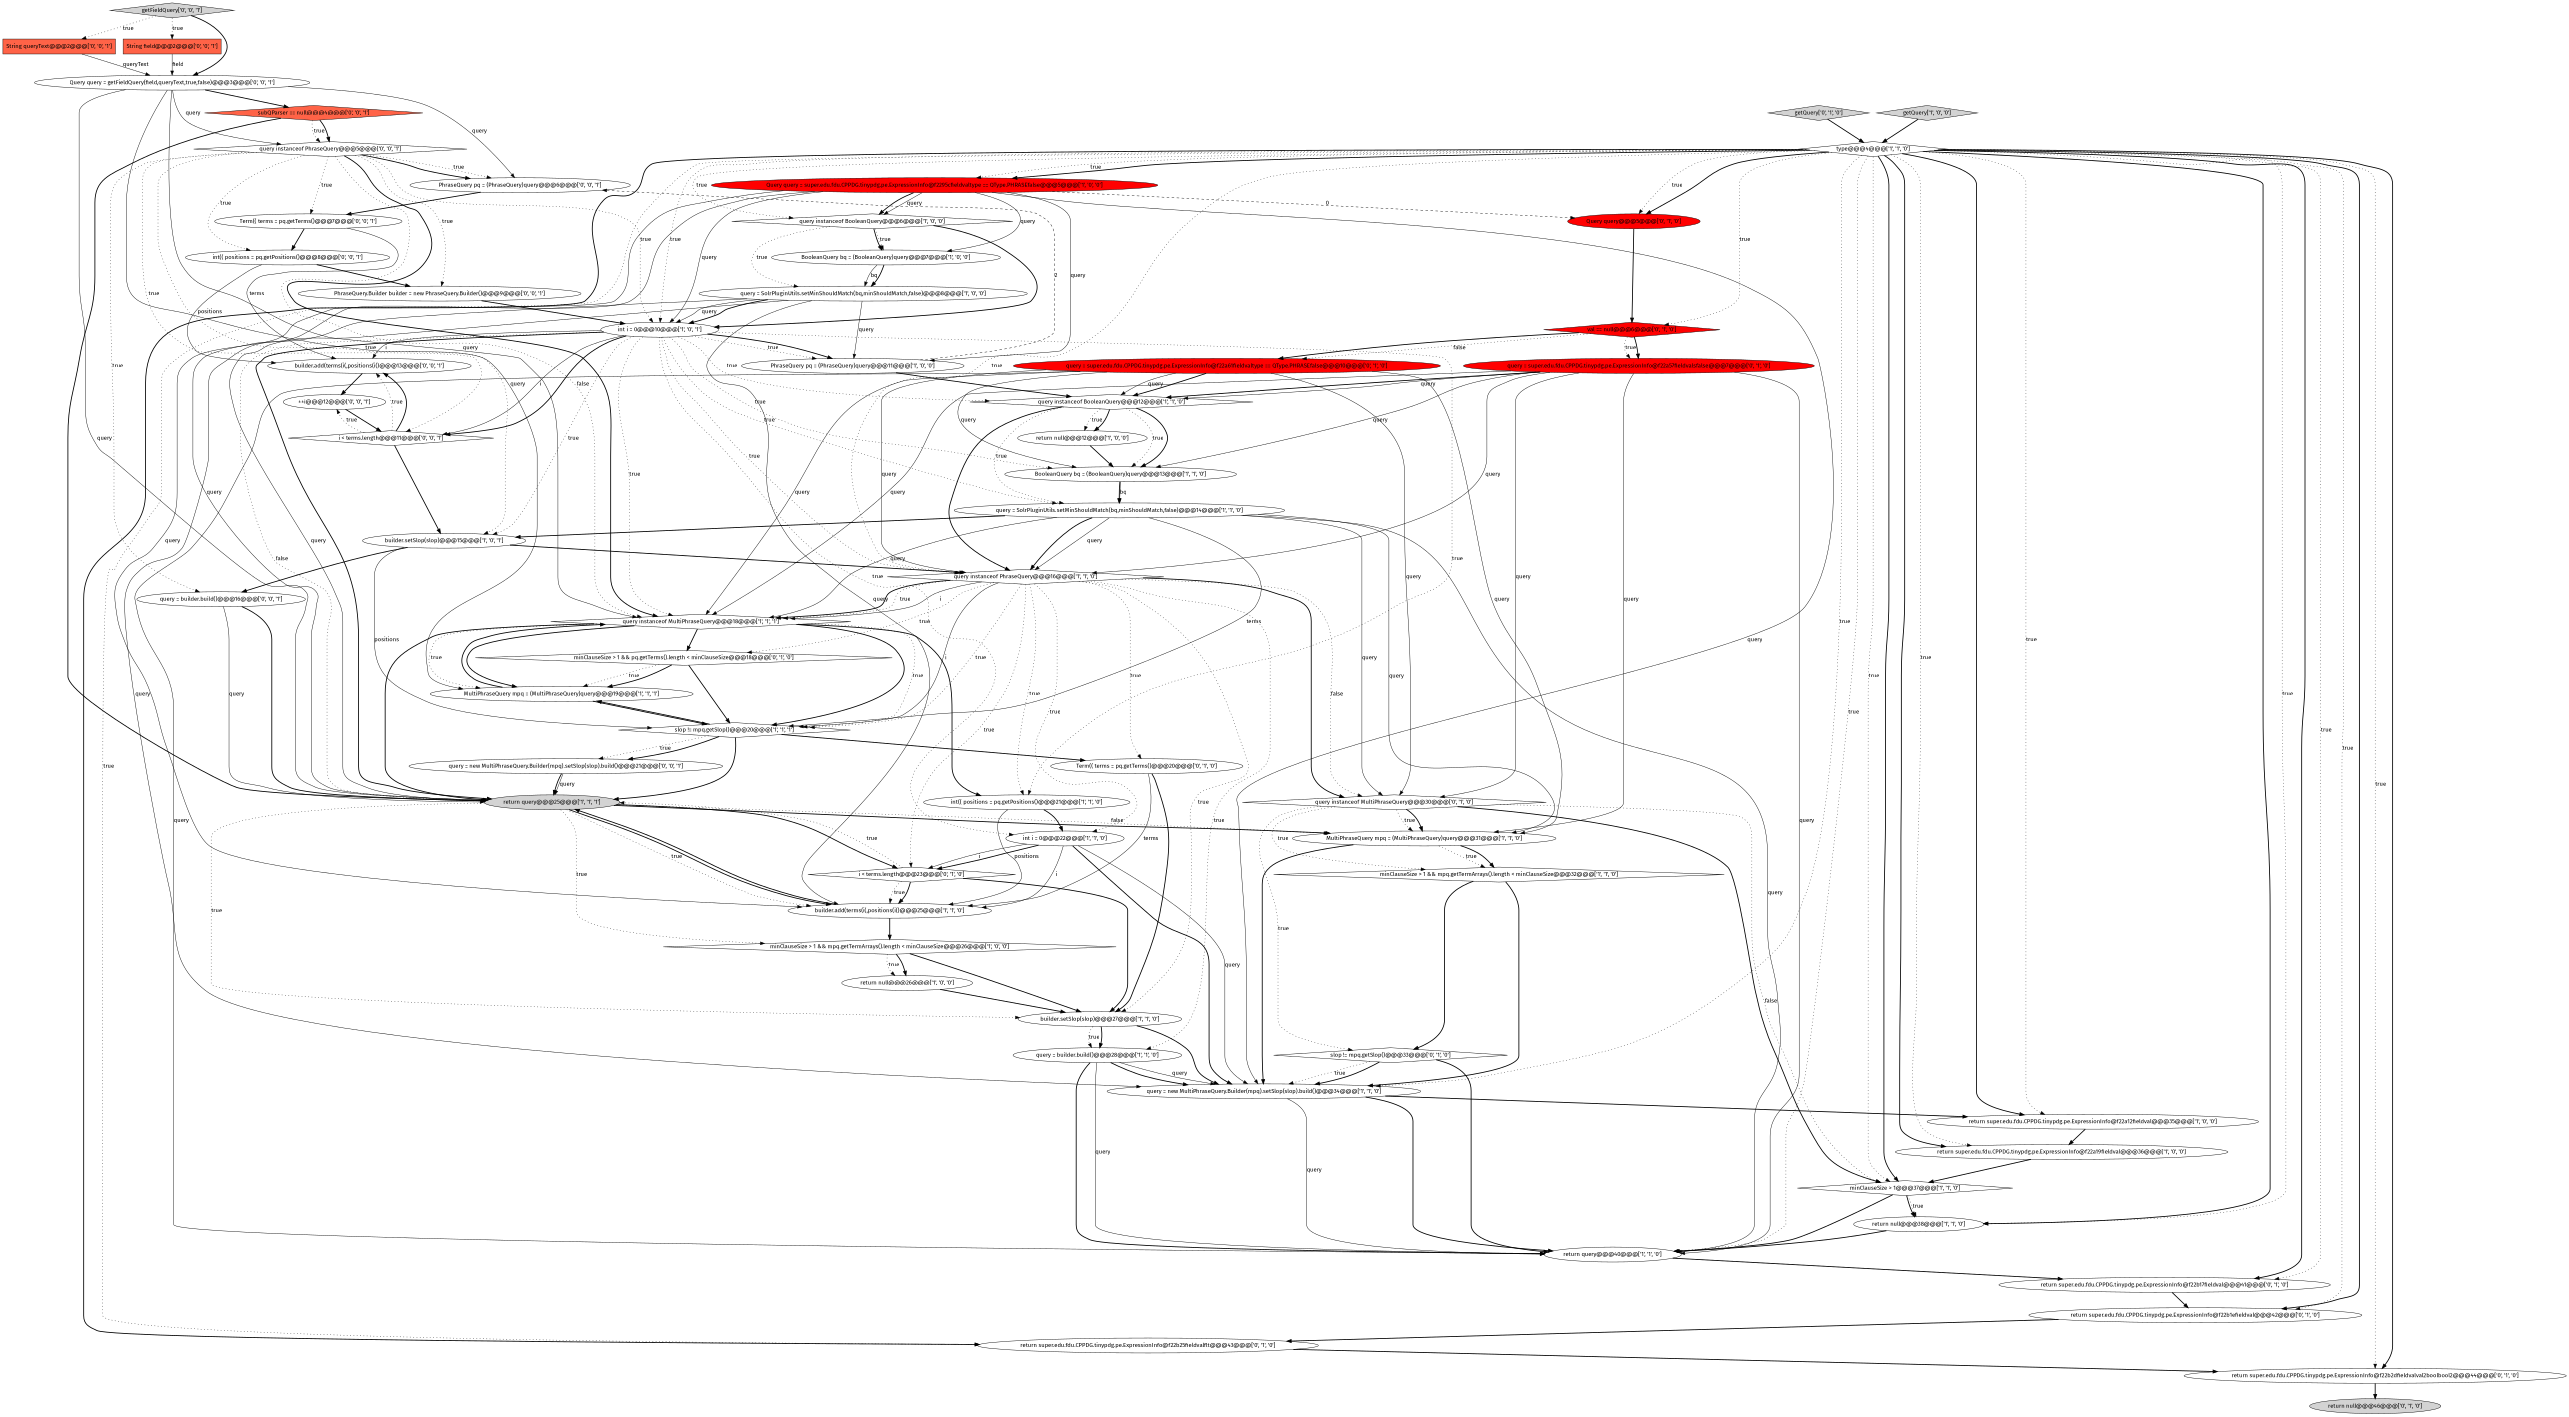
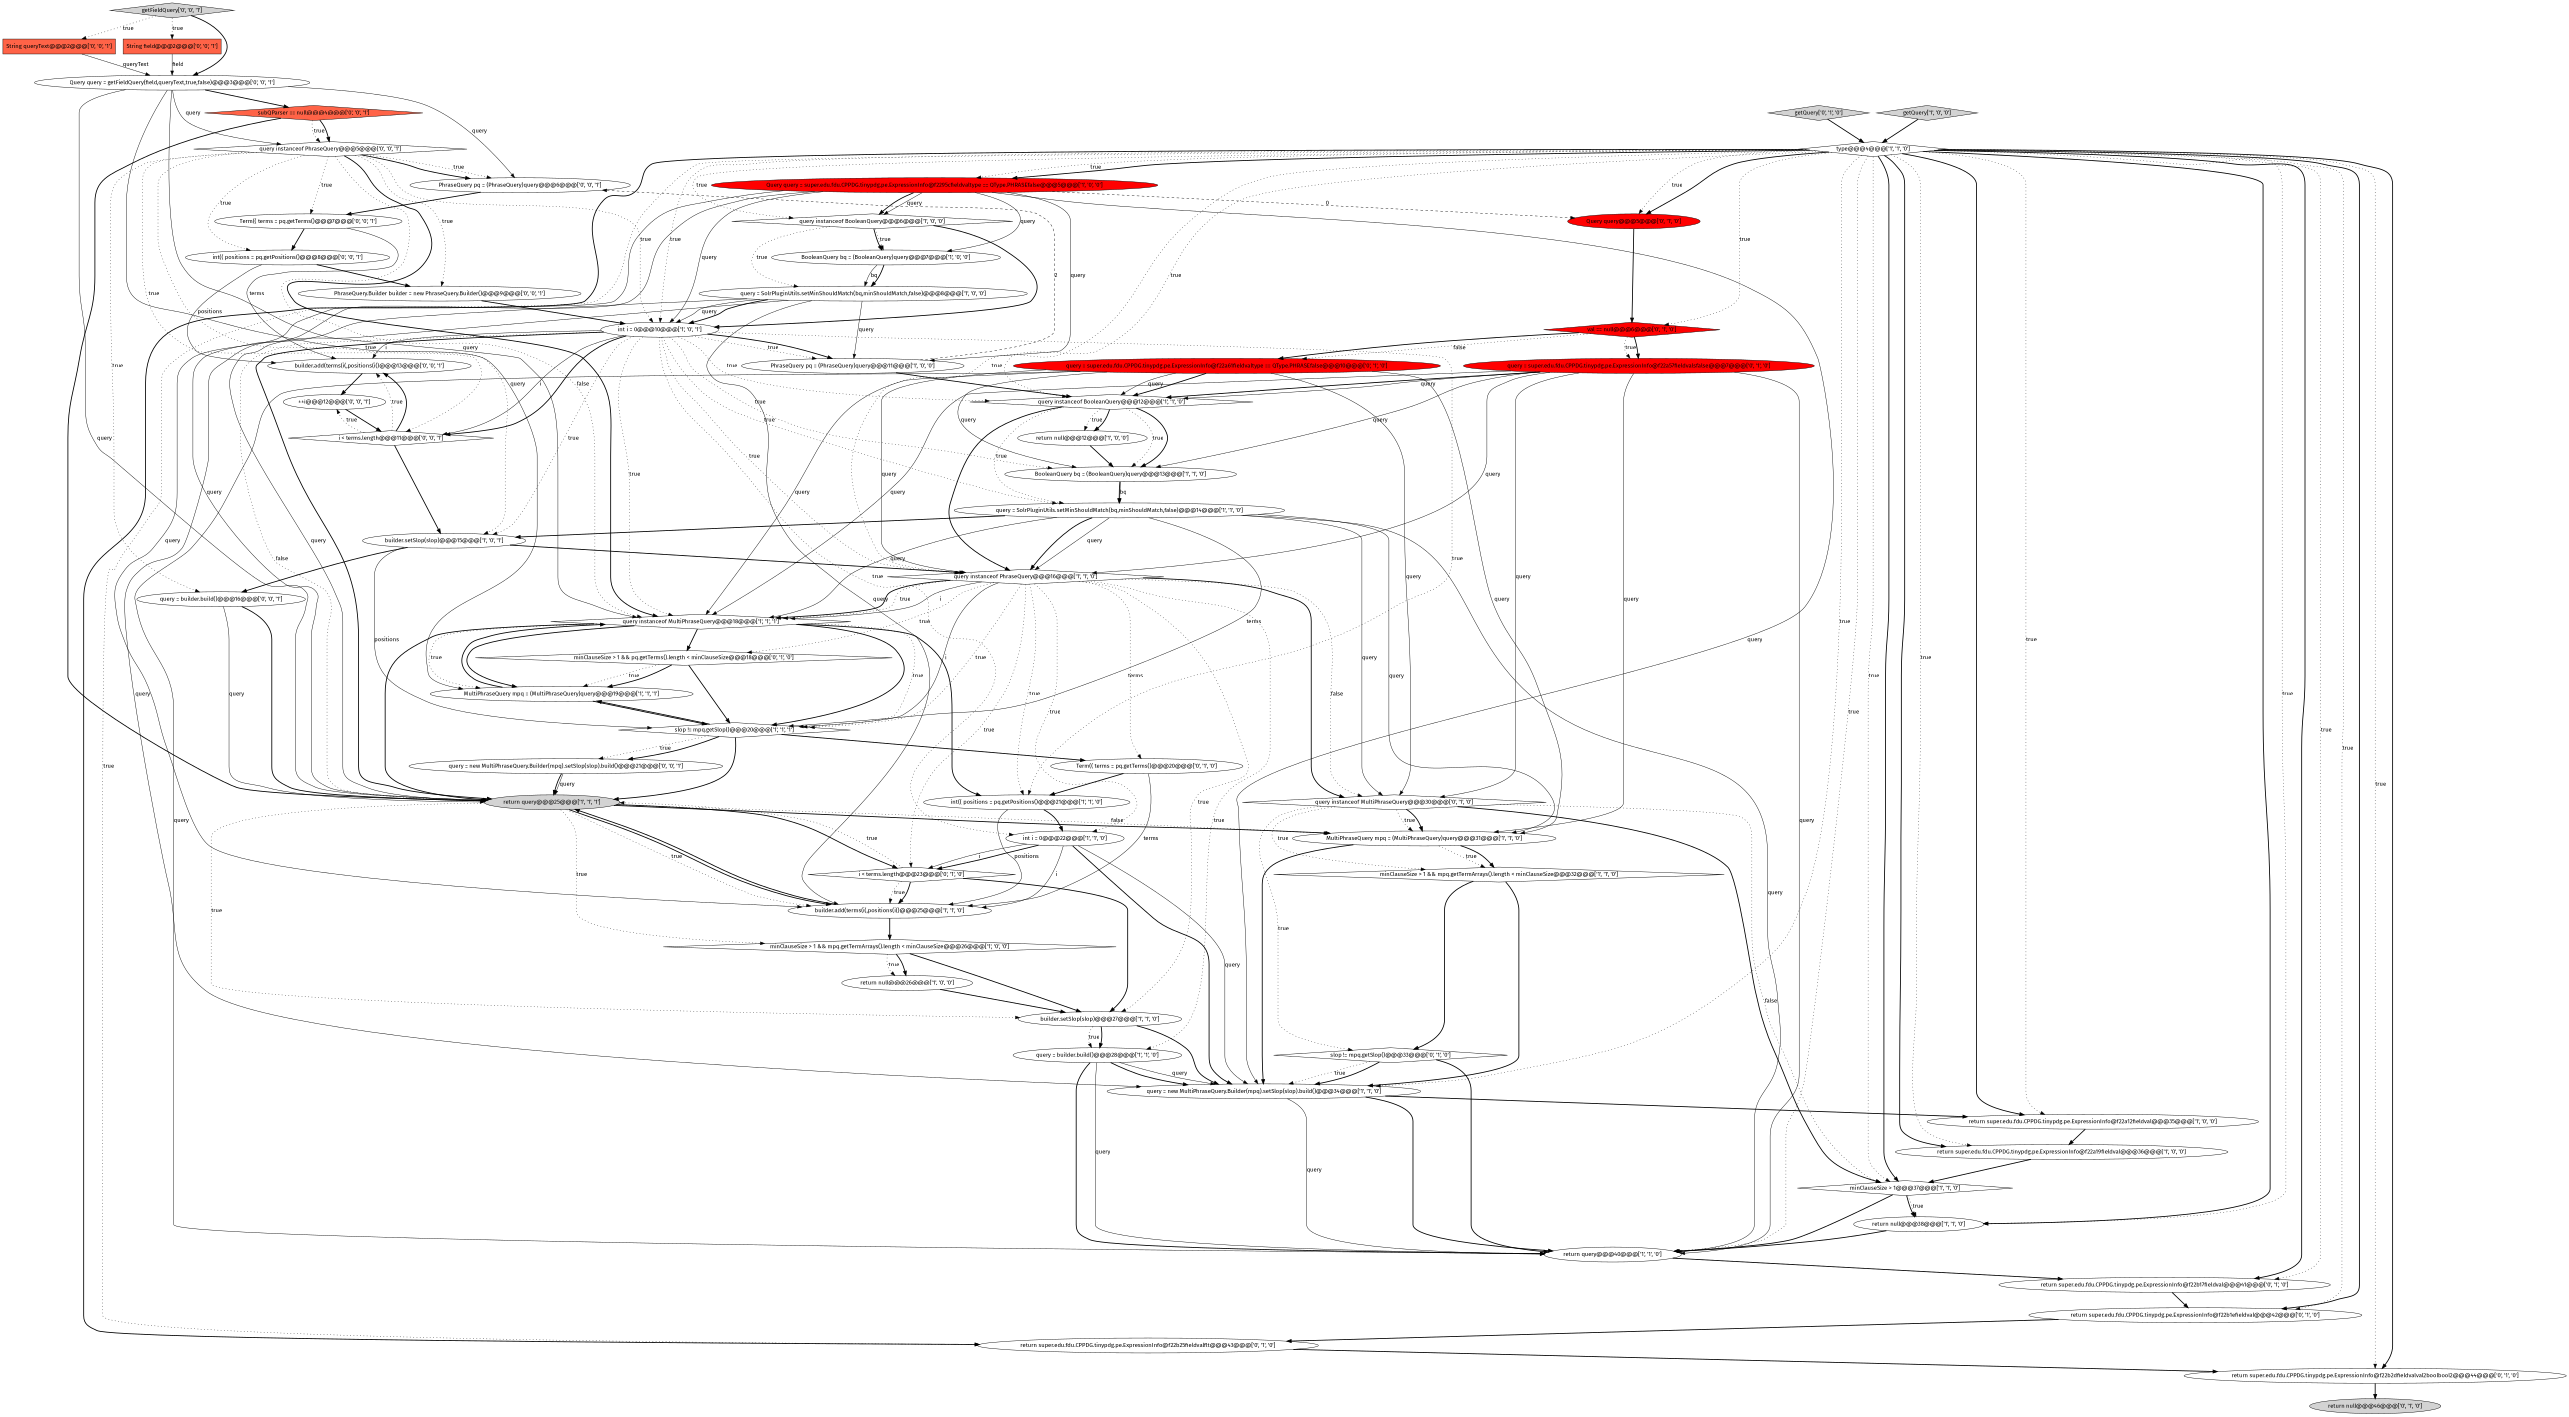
edge "type@@@4@@@['1', '1', '0']" -> "query instanceof BooleanQuery@@@12@@@['1', '1', '0']": added, label "true"
edge "query instanceof PhraseQuery@@@16@@@['1', '1', '0']" -> "Term(( terms = pq.getTerms()@@@20@@@['0', '1', '0']": label "true" -> "terms"
edge "Term(( terms = pq.getTerms()@@@20@@@['0', '1', '0']" -> "builder.setSlop(slop)@@@27@@@['1', '1', '0']": now "Term(( terms = pq.getTerms()@@@20@@@['0', '1', '0']" -> "int(( positions = pq.getPositions()@@@21@@@['1', '1', '0']"
